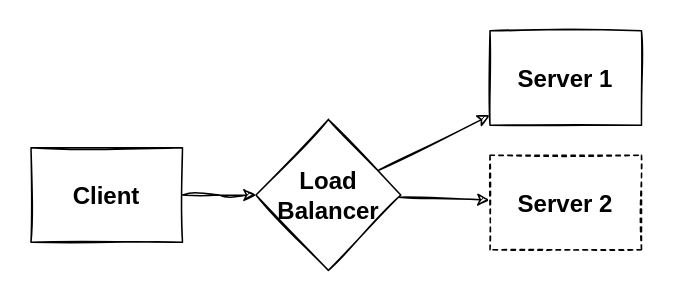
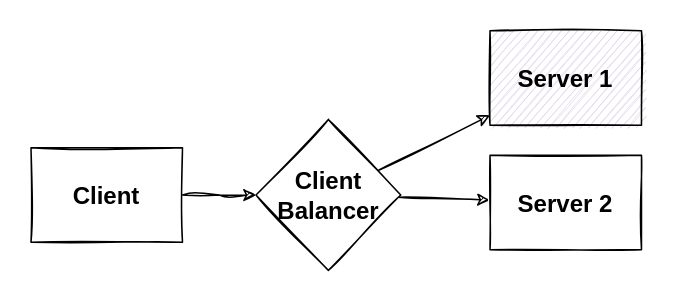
node "Server 1": fillcolor #ffffff -> #e1d5e7
node "Load Balancer": label "Load Balancer" -> "Client Balancer"
node "Server 2": style dashed -> solid
